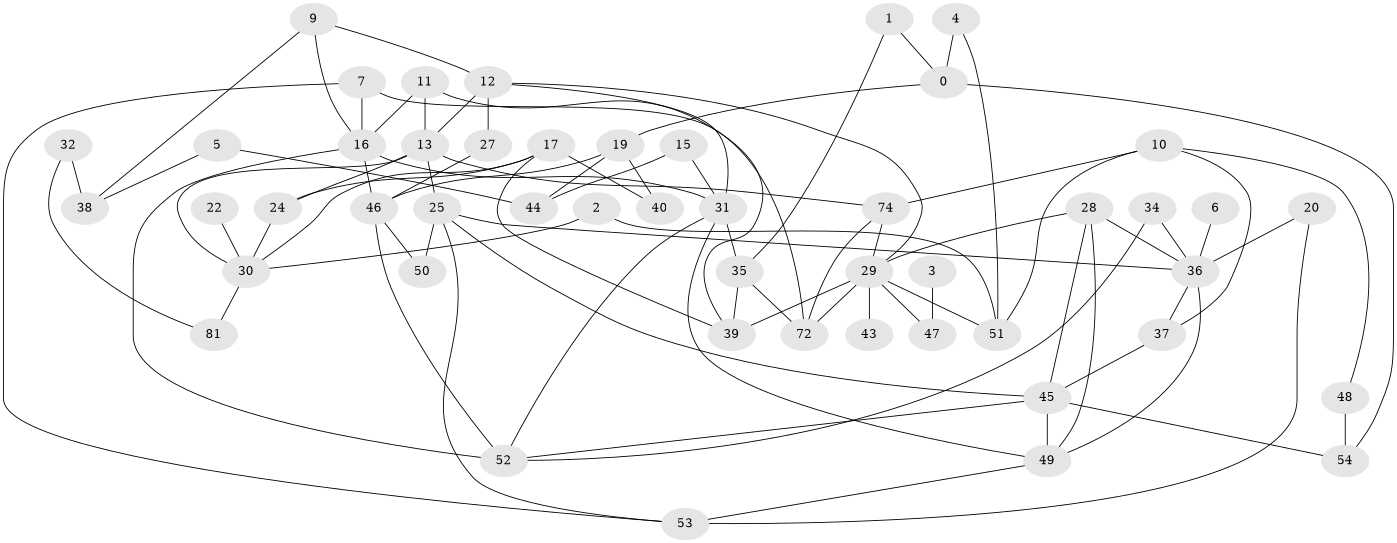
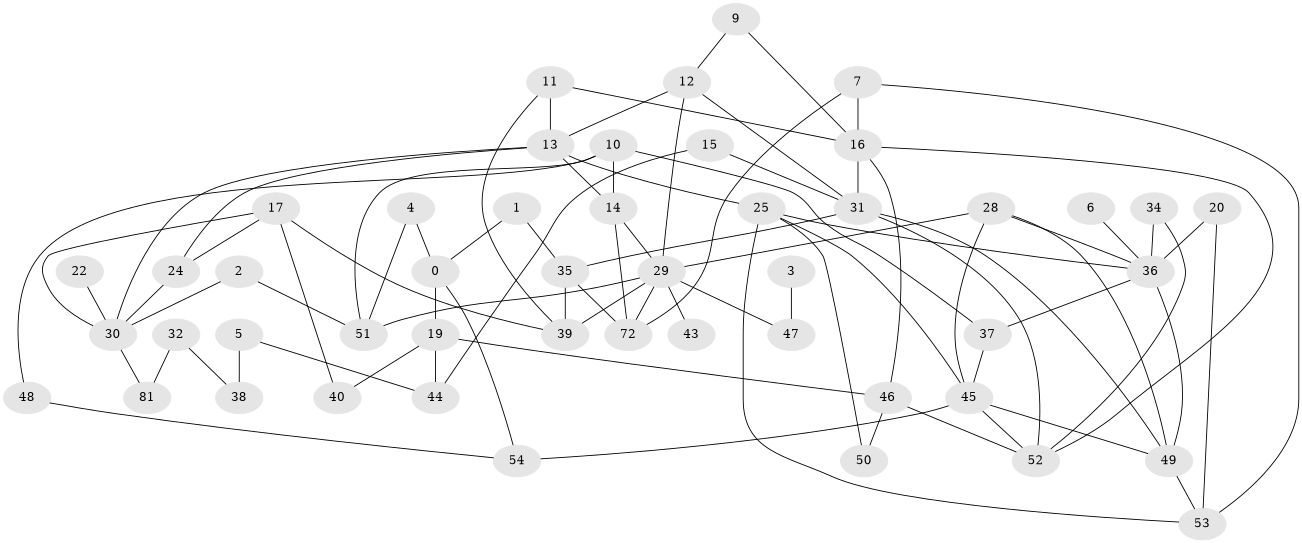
edge "9" -- "38": removed
node "27": removed
node "74": label "74" -> "14"
